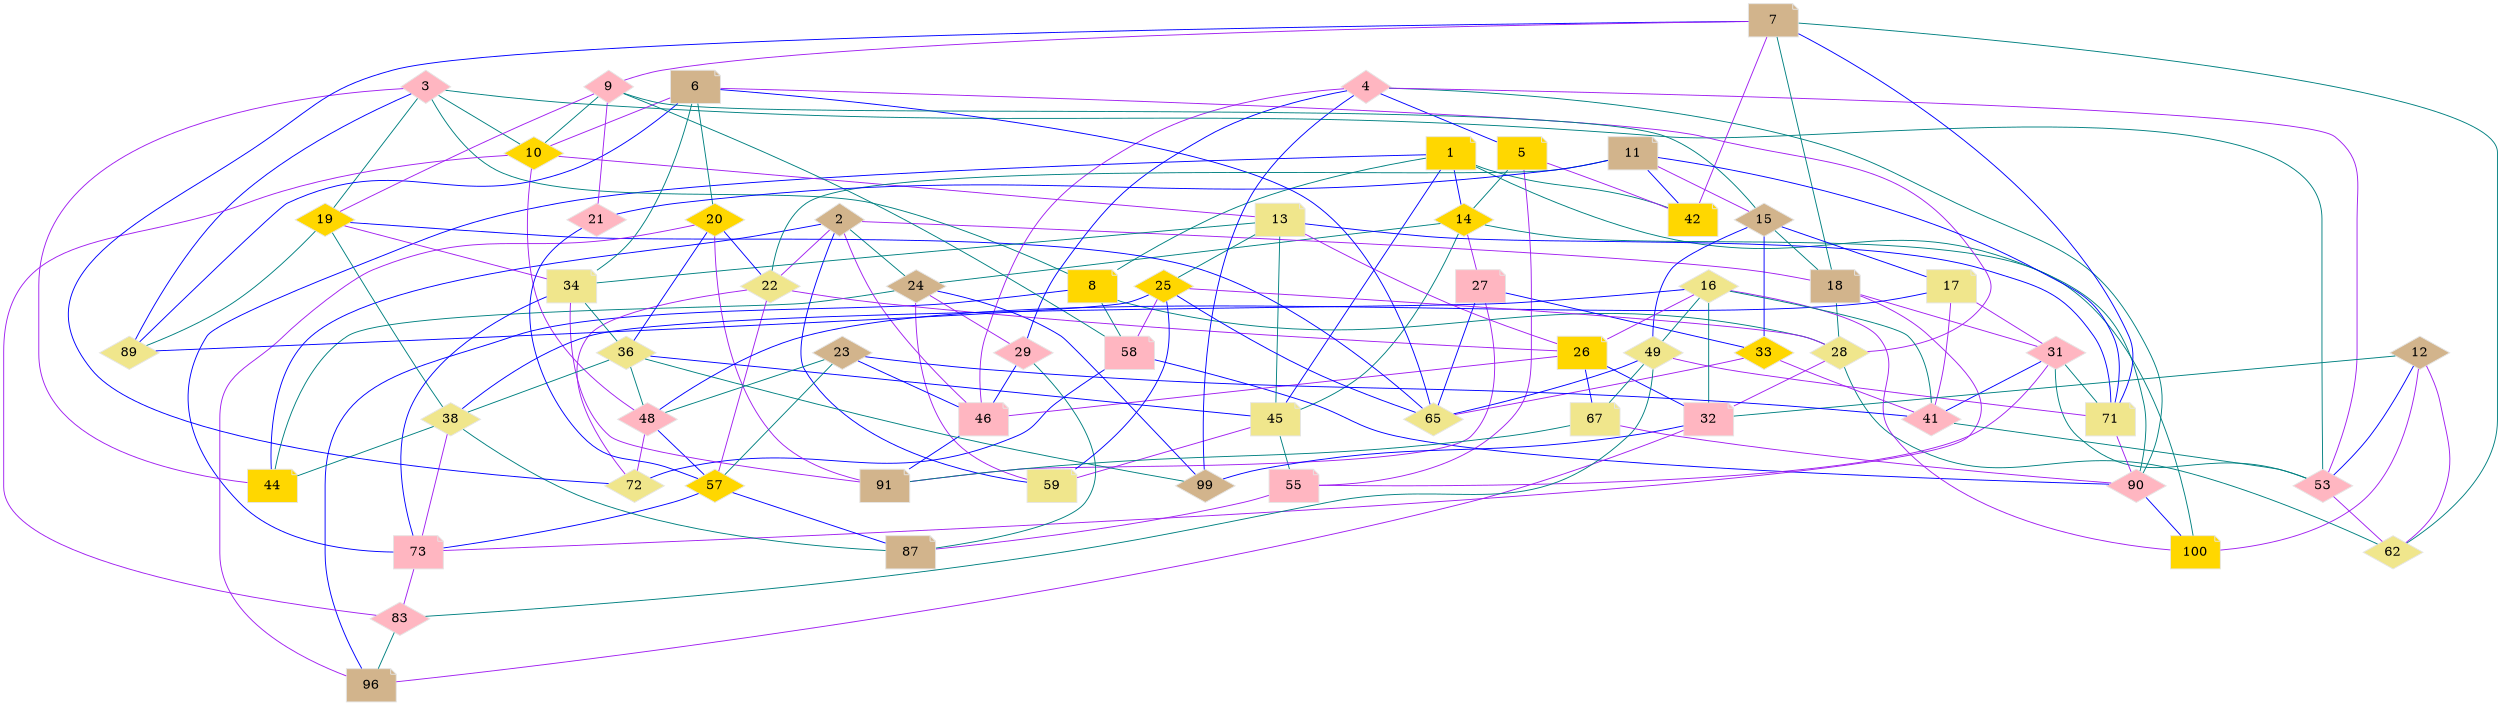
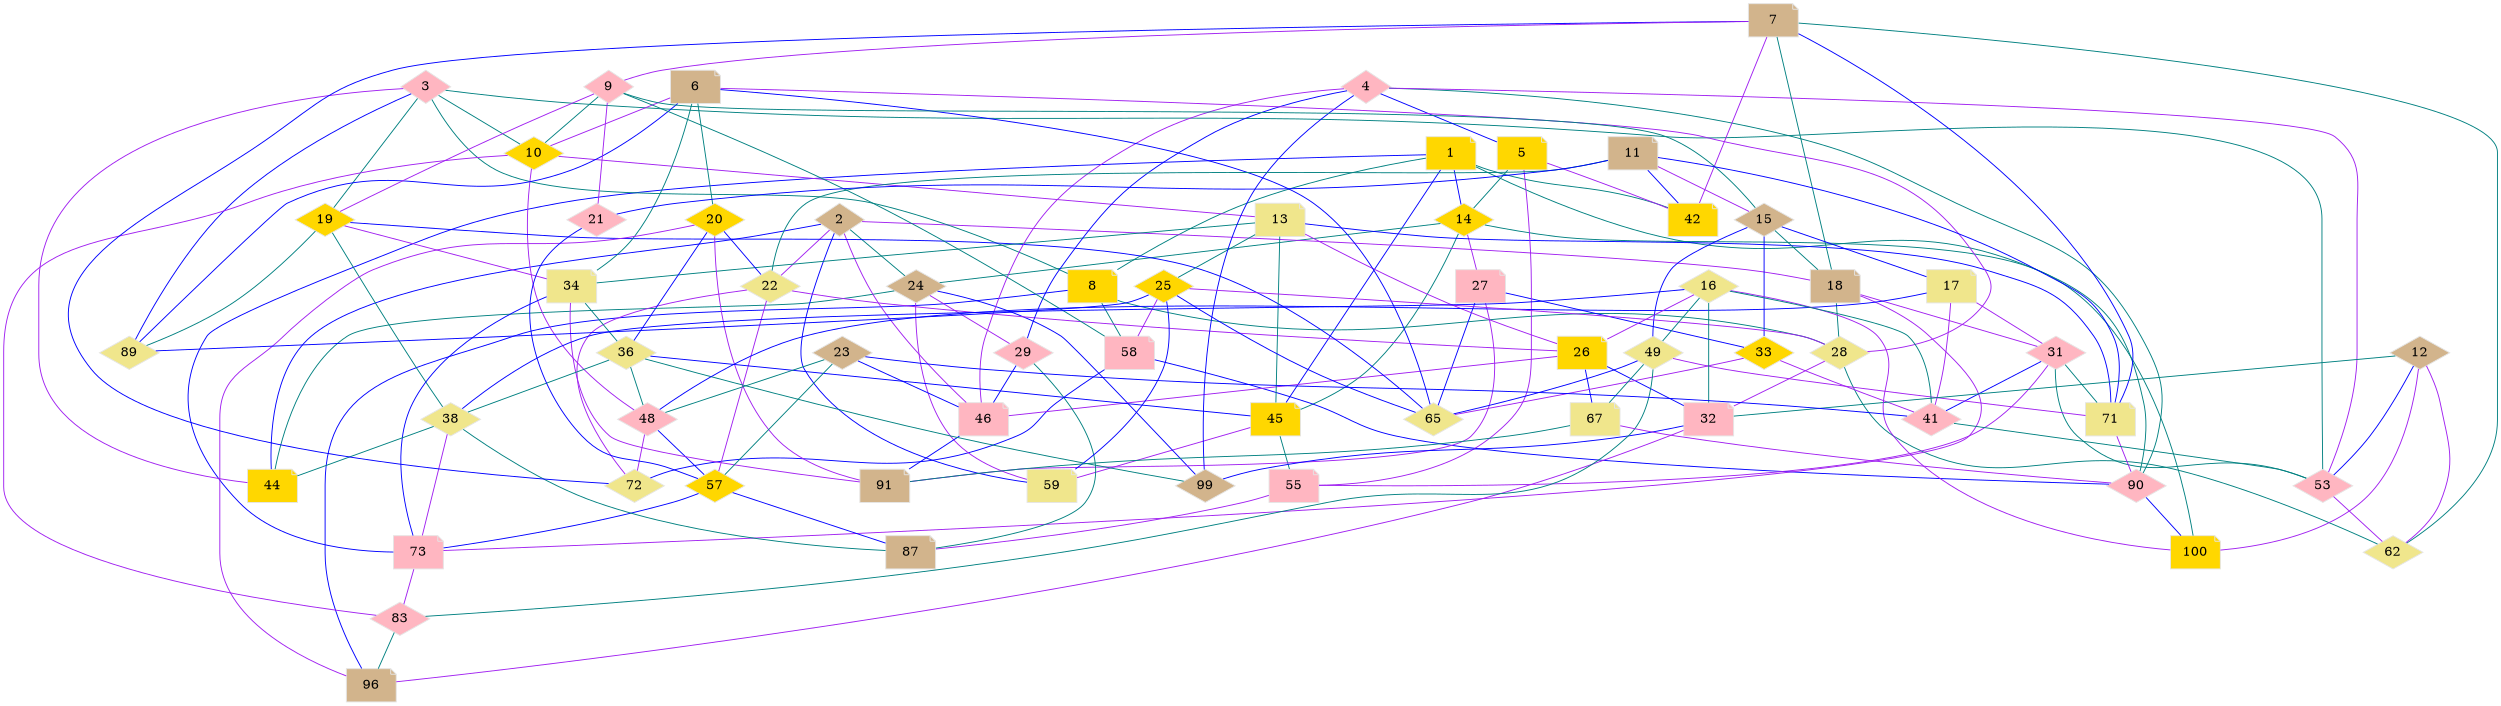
node "45": fillcolor khaki -> gold
